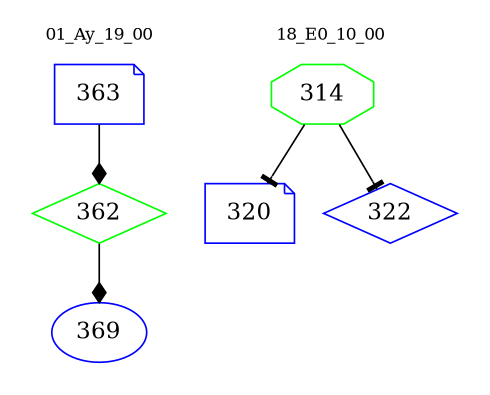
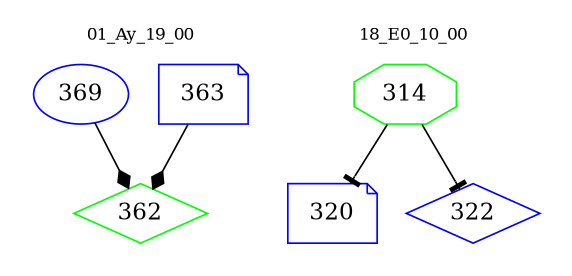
edge "362" -> "369": reversed
